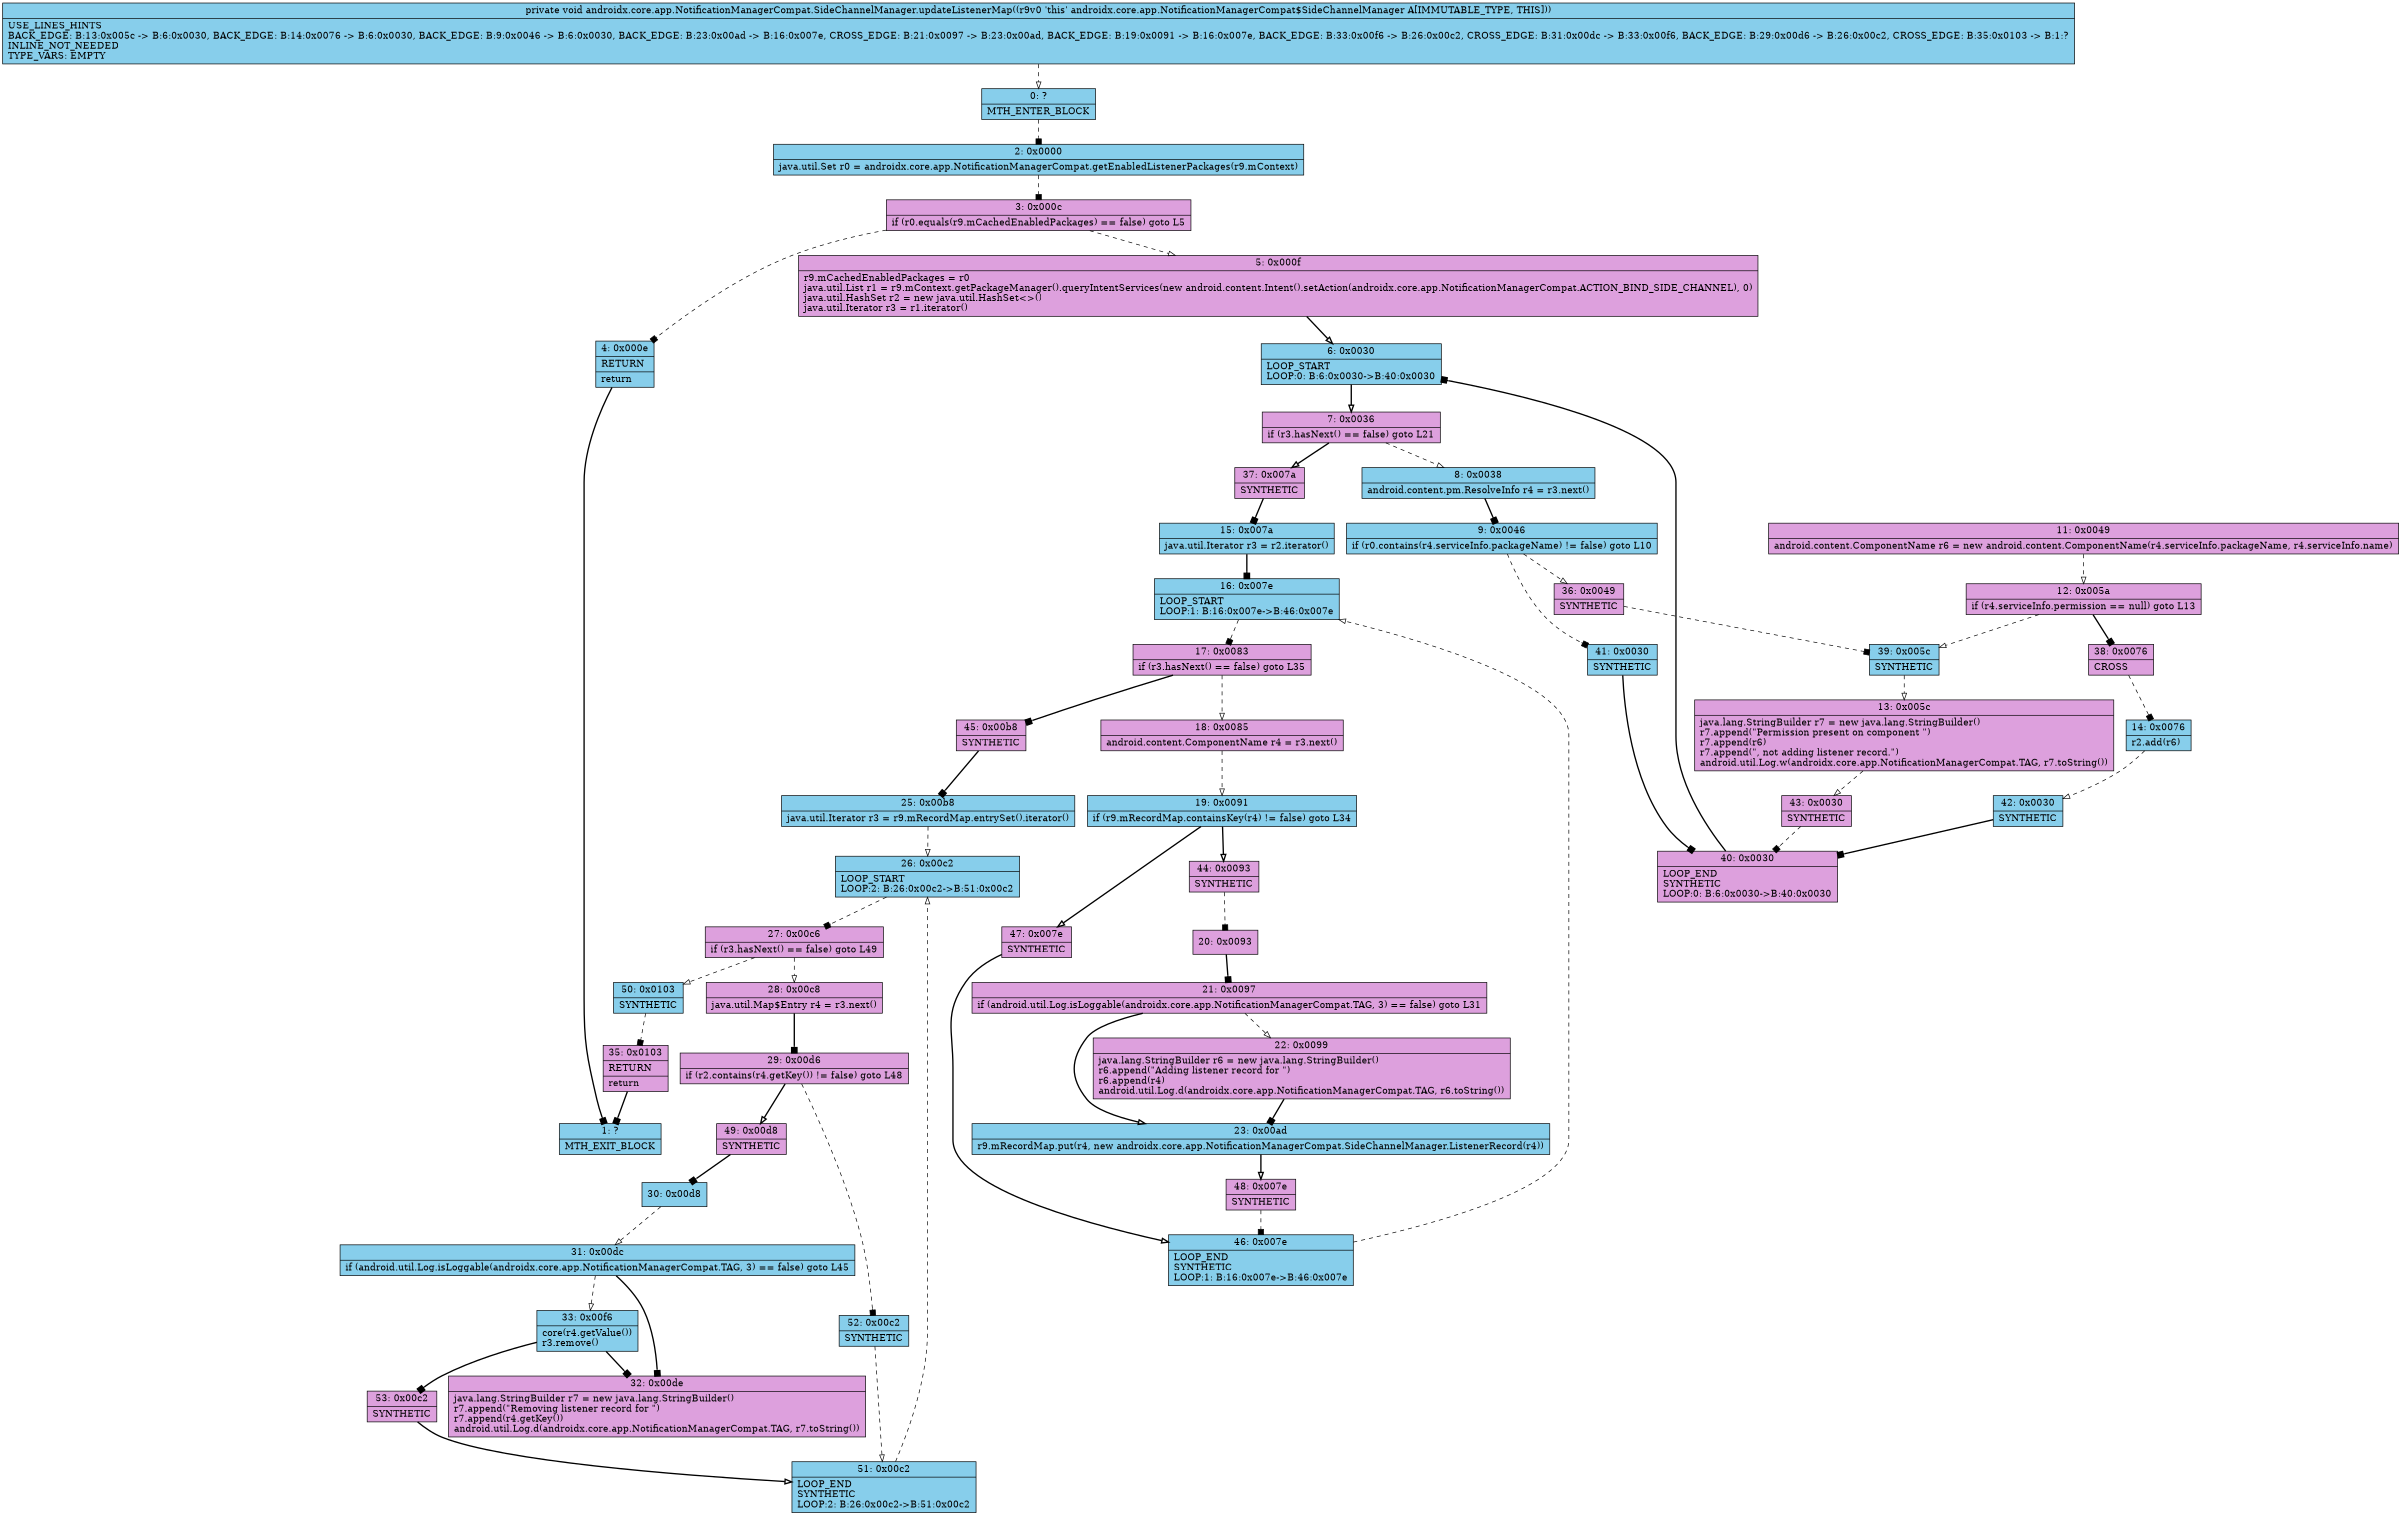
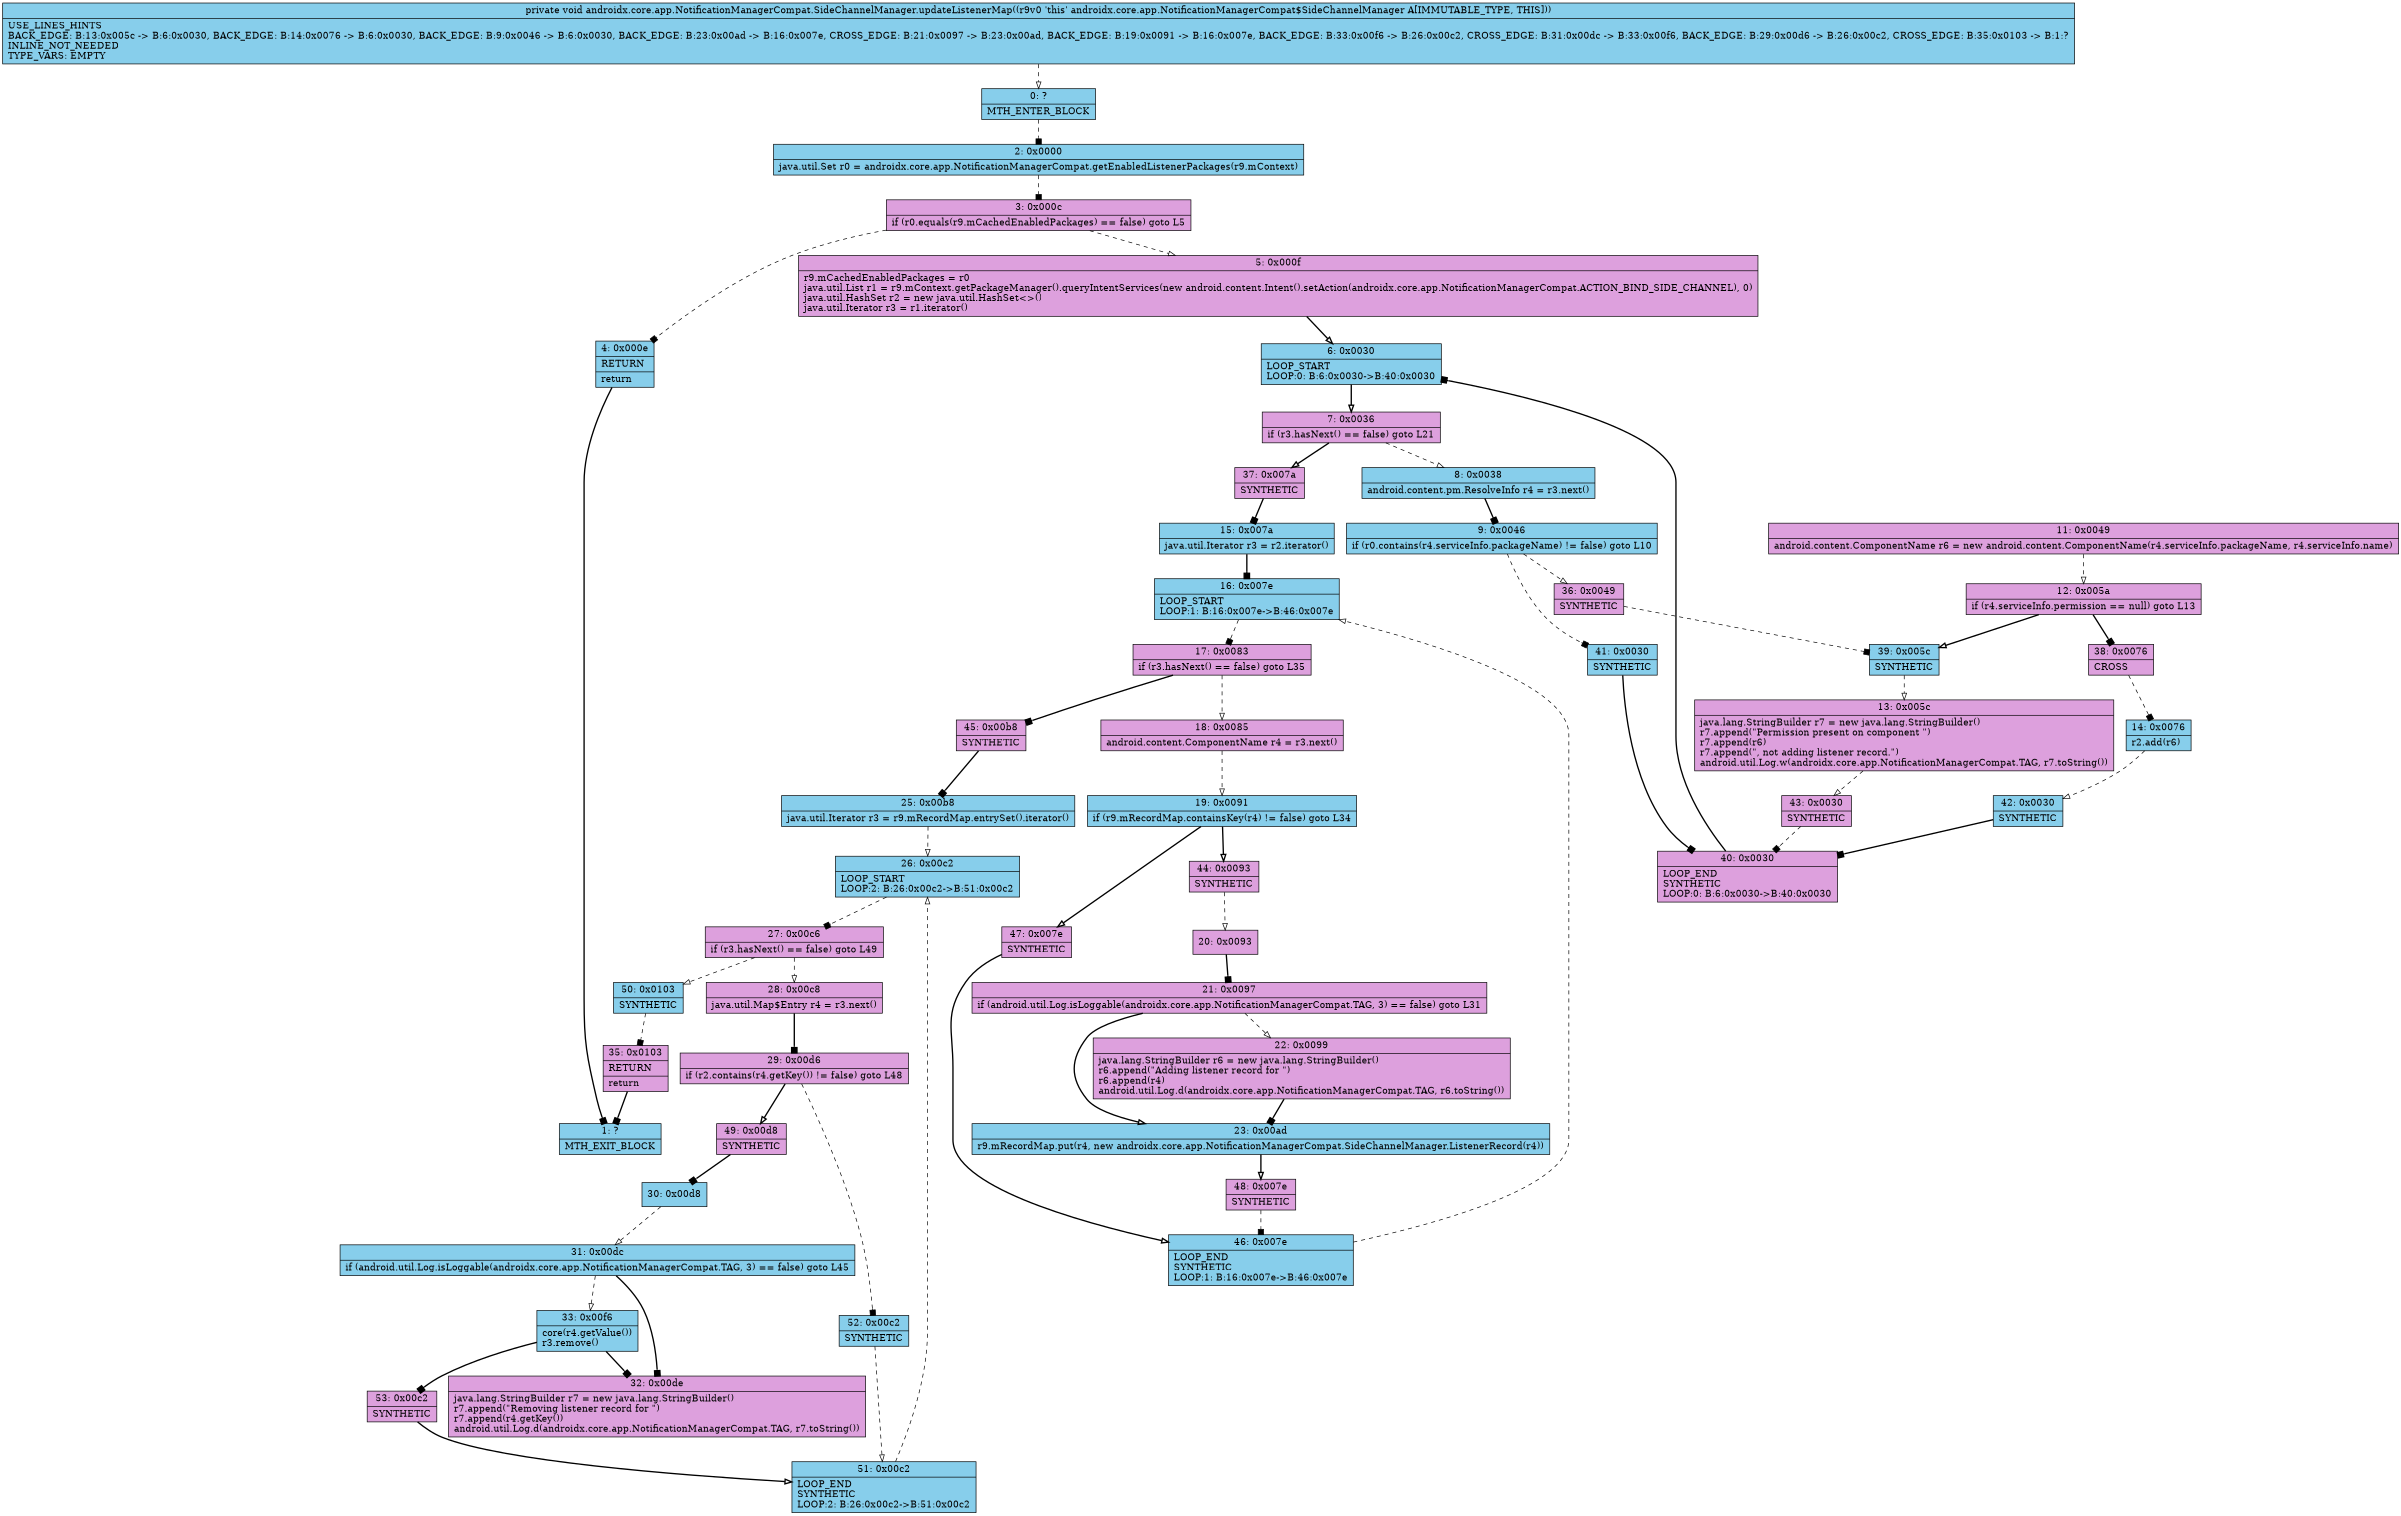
edge "12: 0x005a" -> "39: 0x005c": style dashed -> bold
edge "44: 0x0093" -> "20: 0x0093": arrowhead box -> onormal
